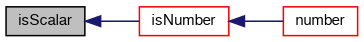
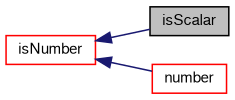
edge "isNumber" -> "isScalar": reversed
